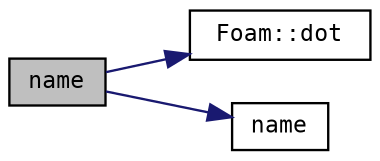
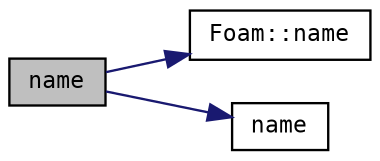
node "Foam::dot": label "Foam::dot" -> "Foam::name"
